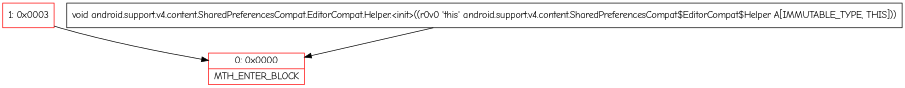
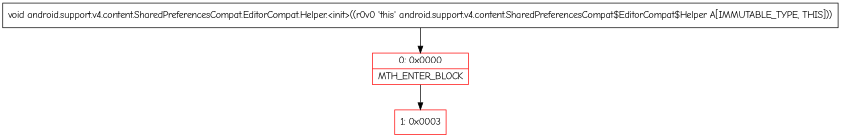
edge "1: 0x0003" -> "0: 0x0000": reversed
